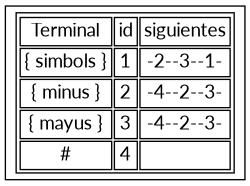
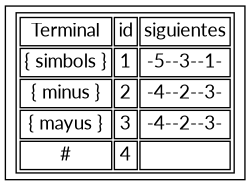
node "Terminal": text "-2--3--1-" -> "-5--3--1-"
